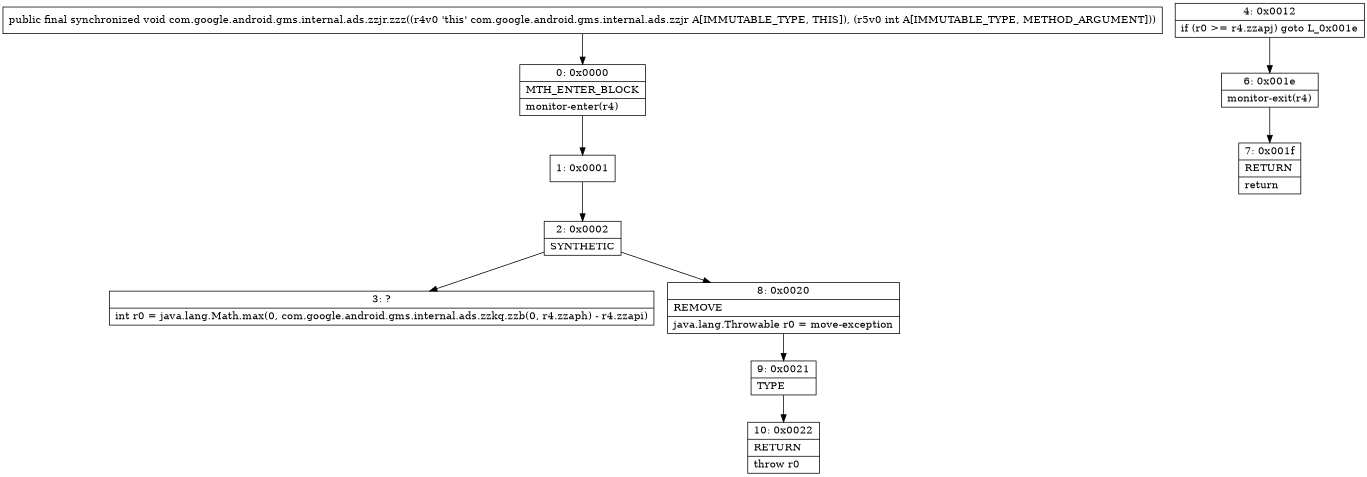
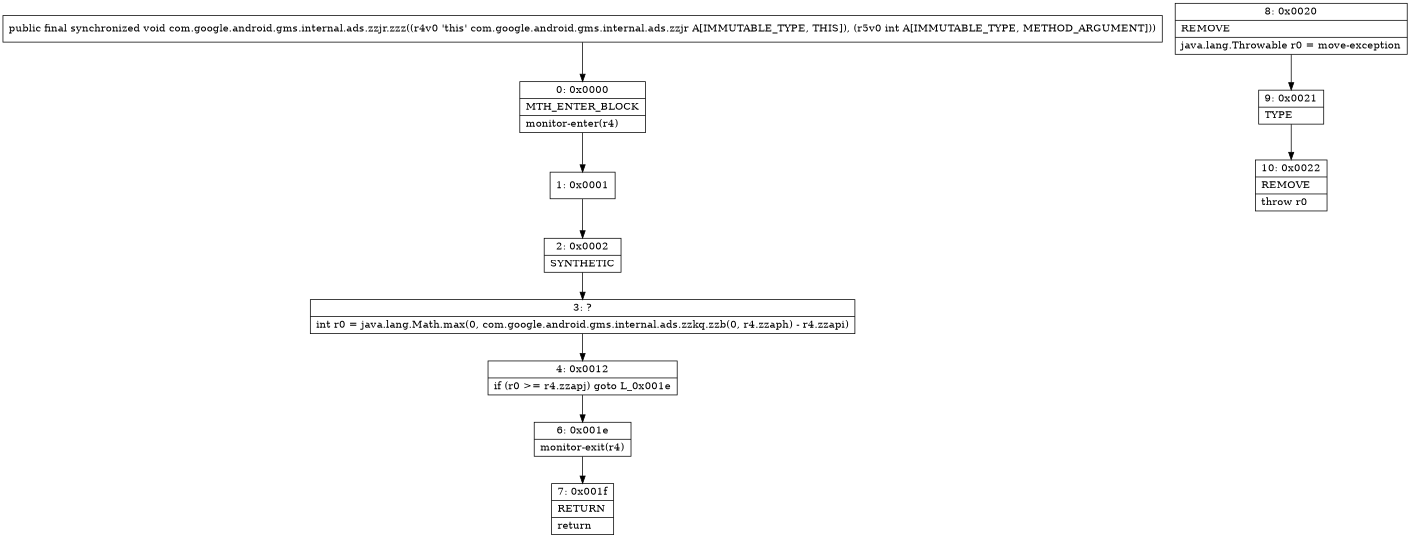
edge "2: 0x0002" -> "8: 0x0020": removed
edge "3: ?" -> "4: 0x0012": added
node "10: 0x0022": text "RETURN" -> "REMOVE"
